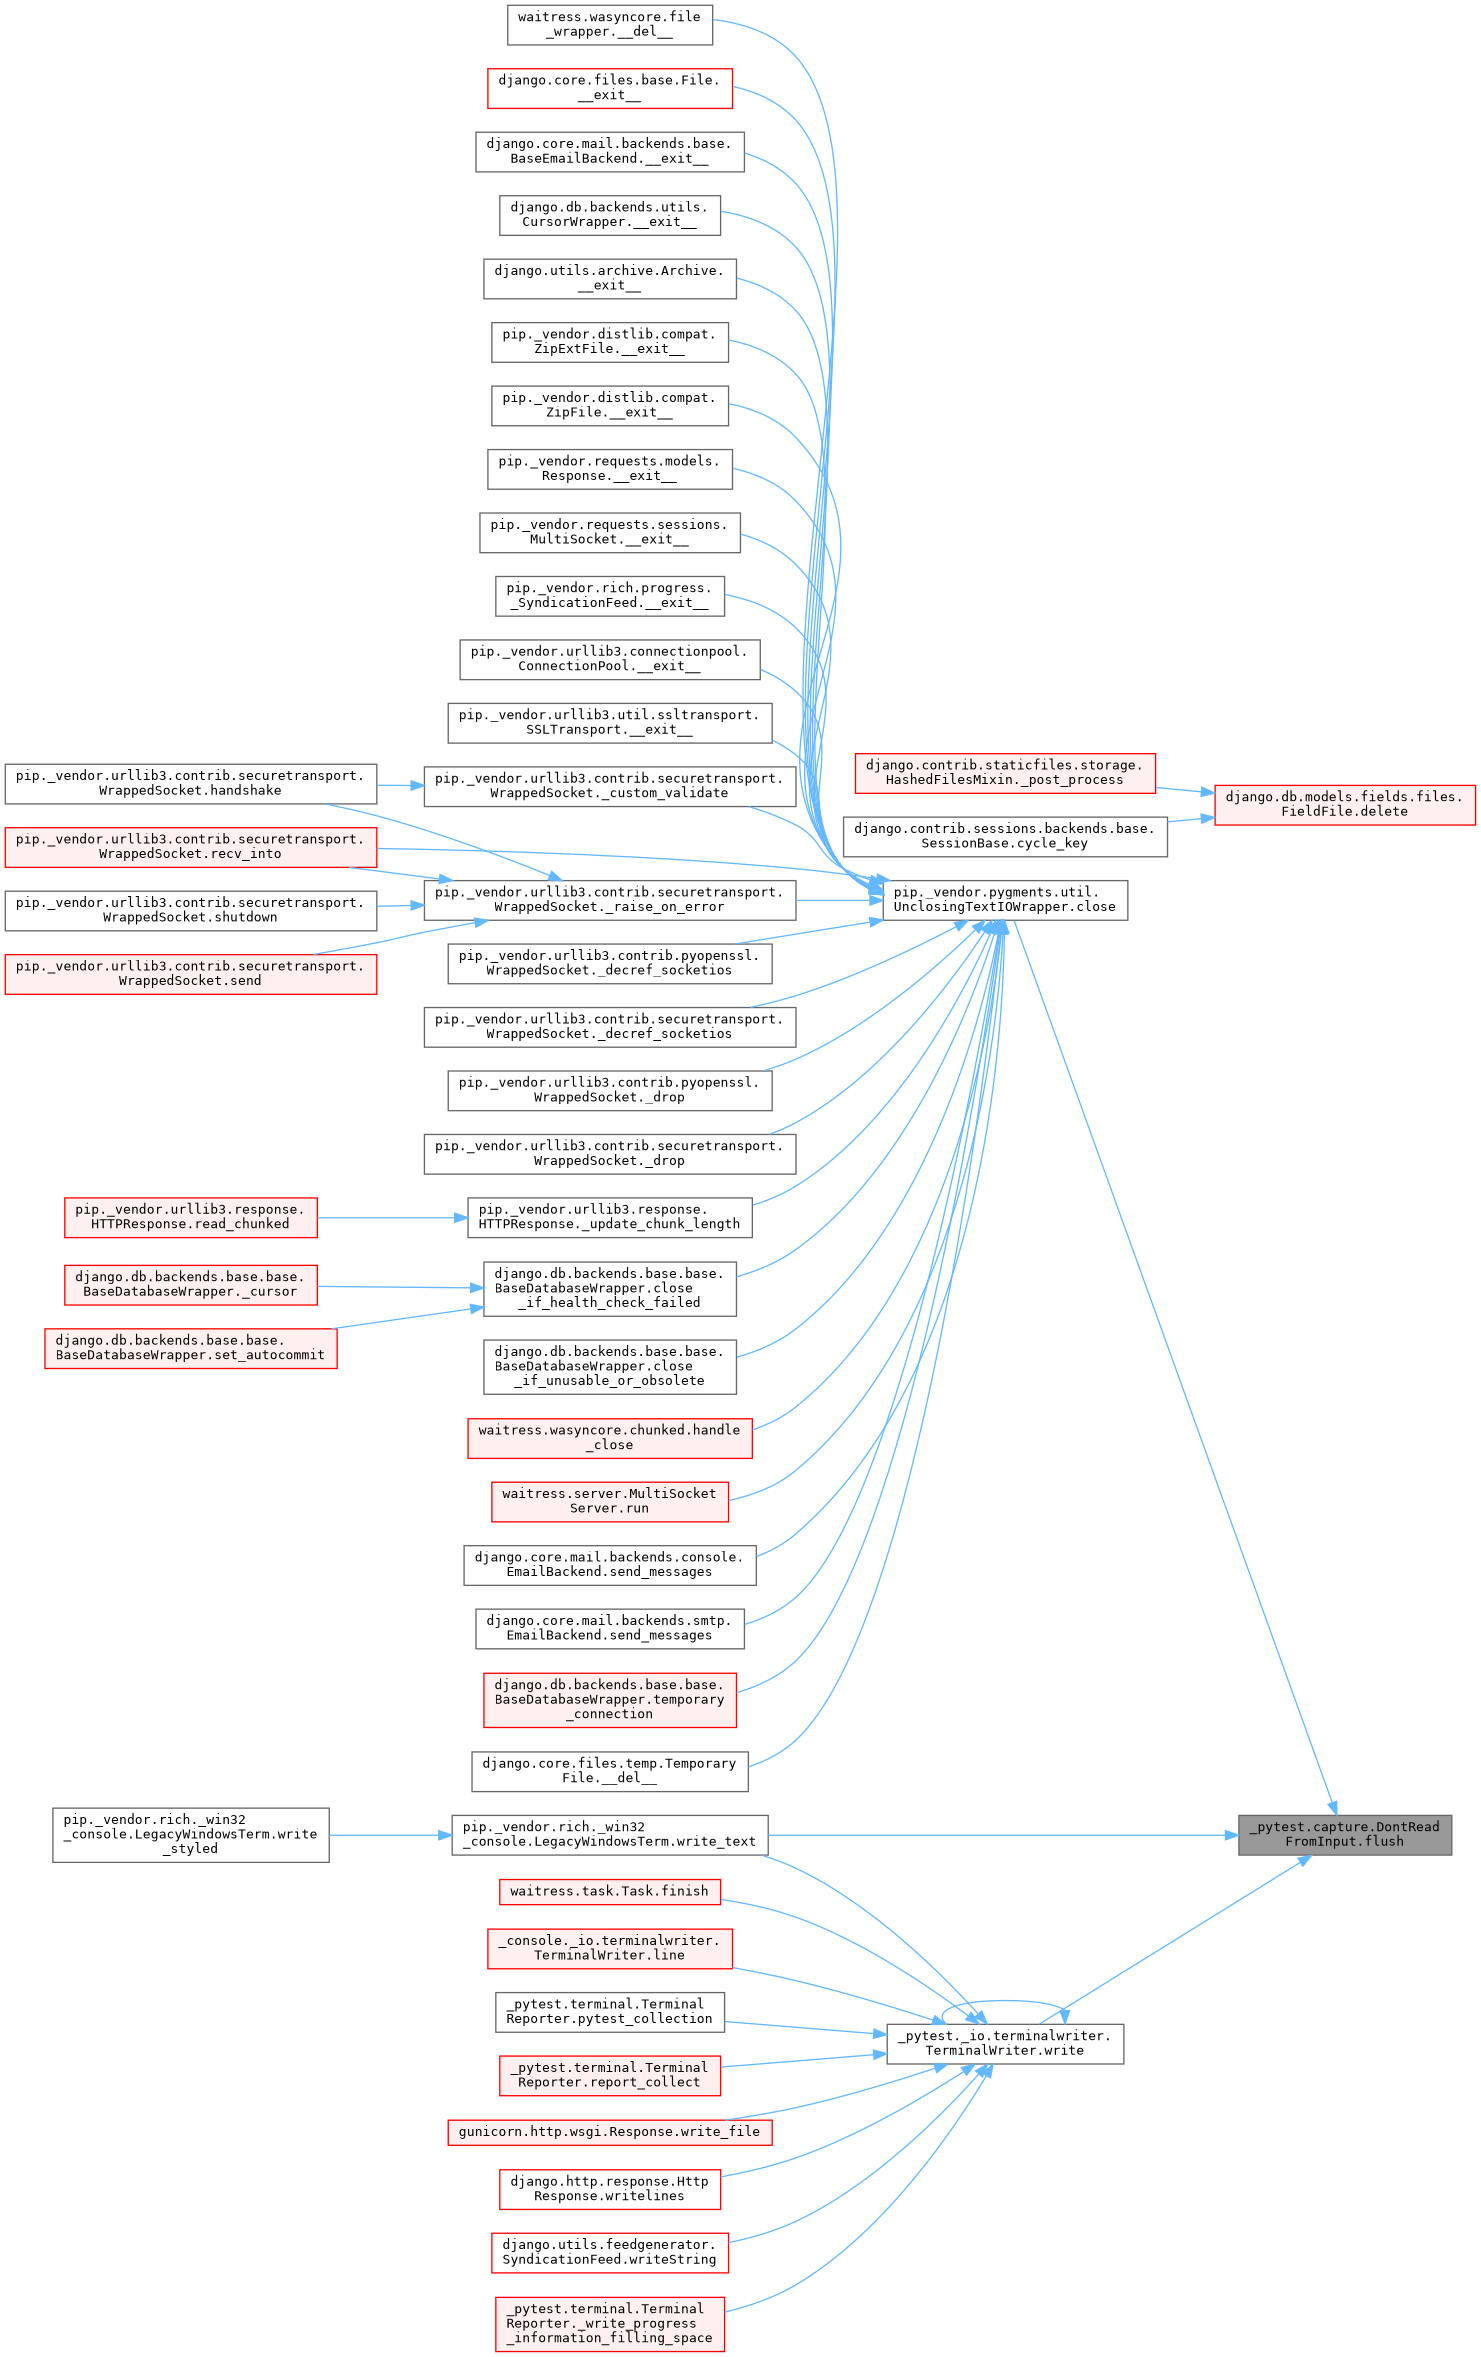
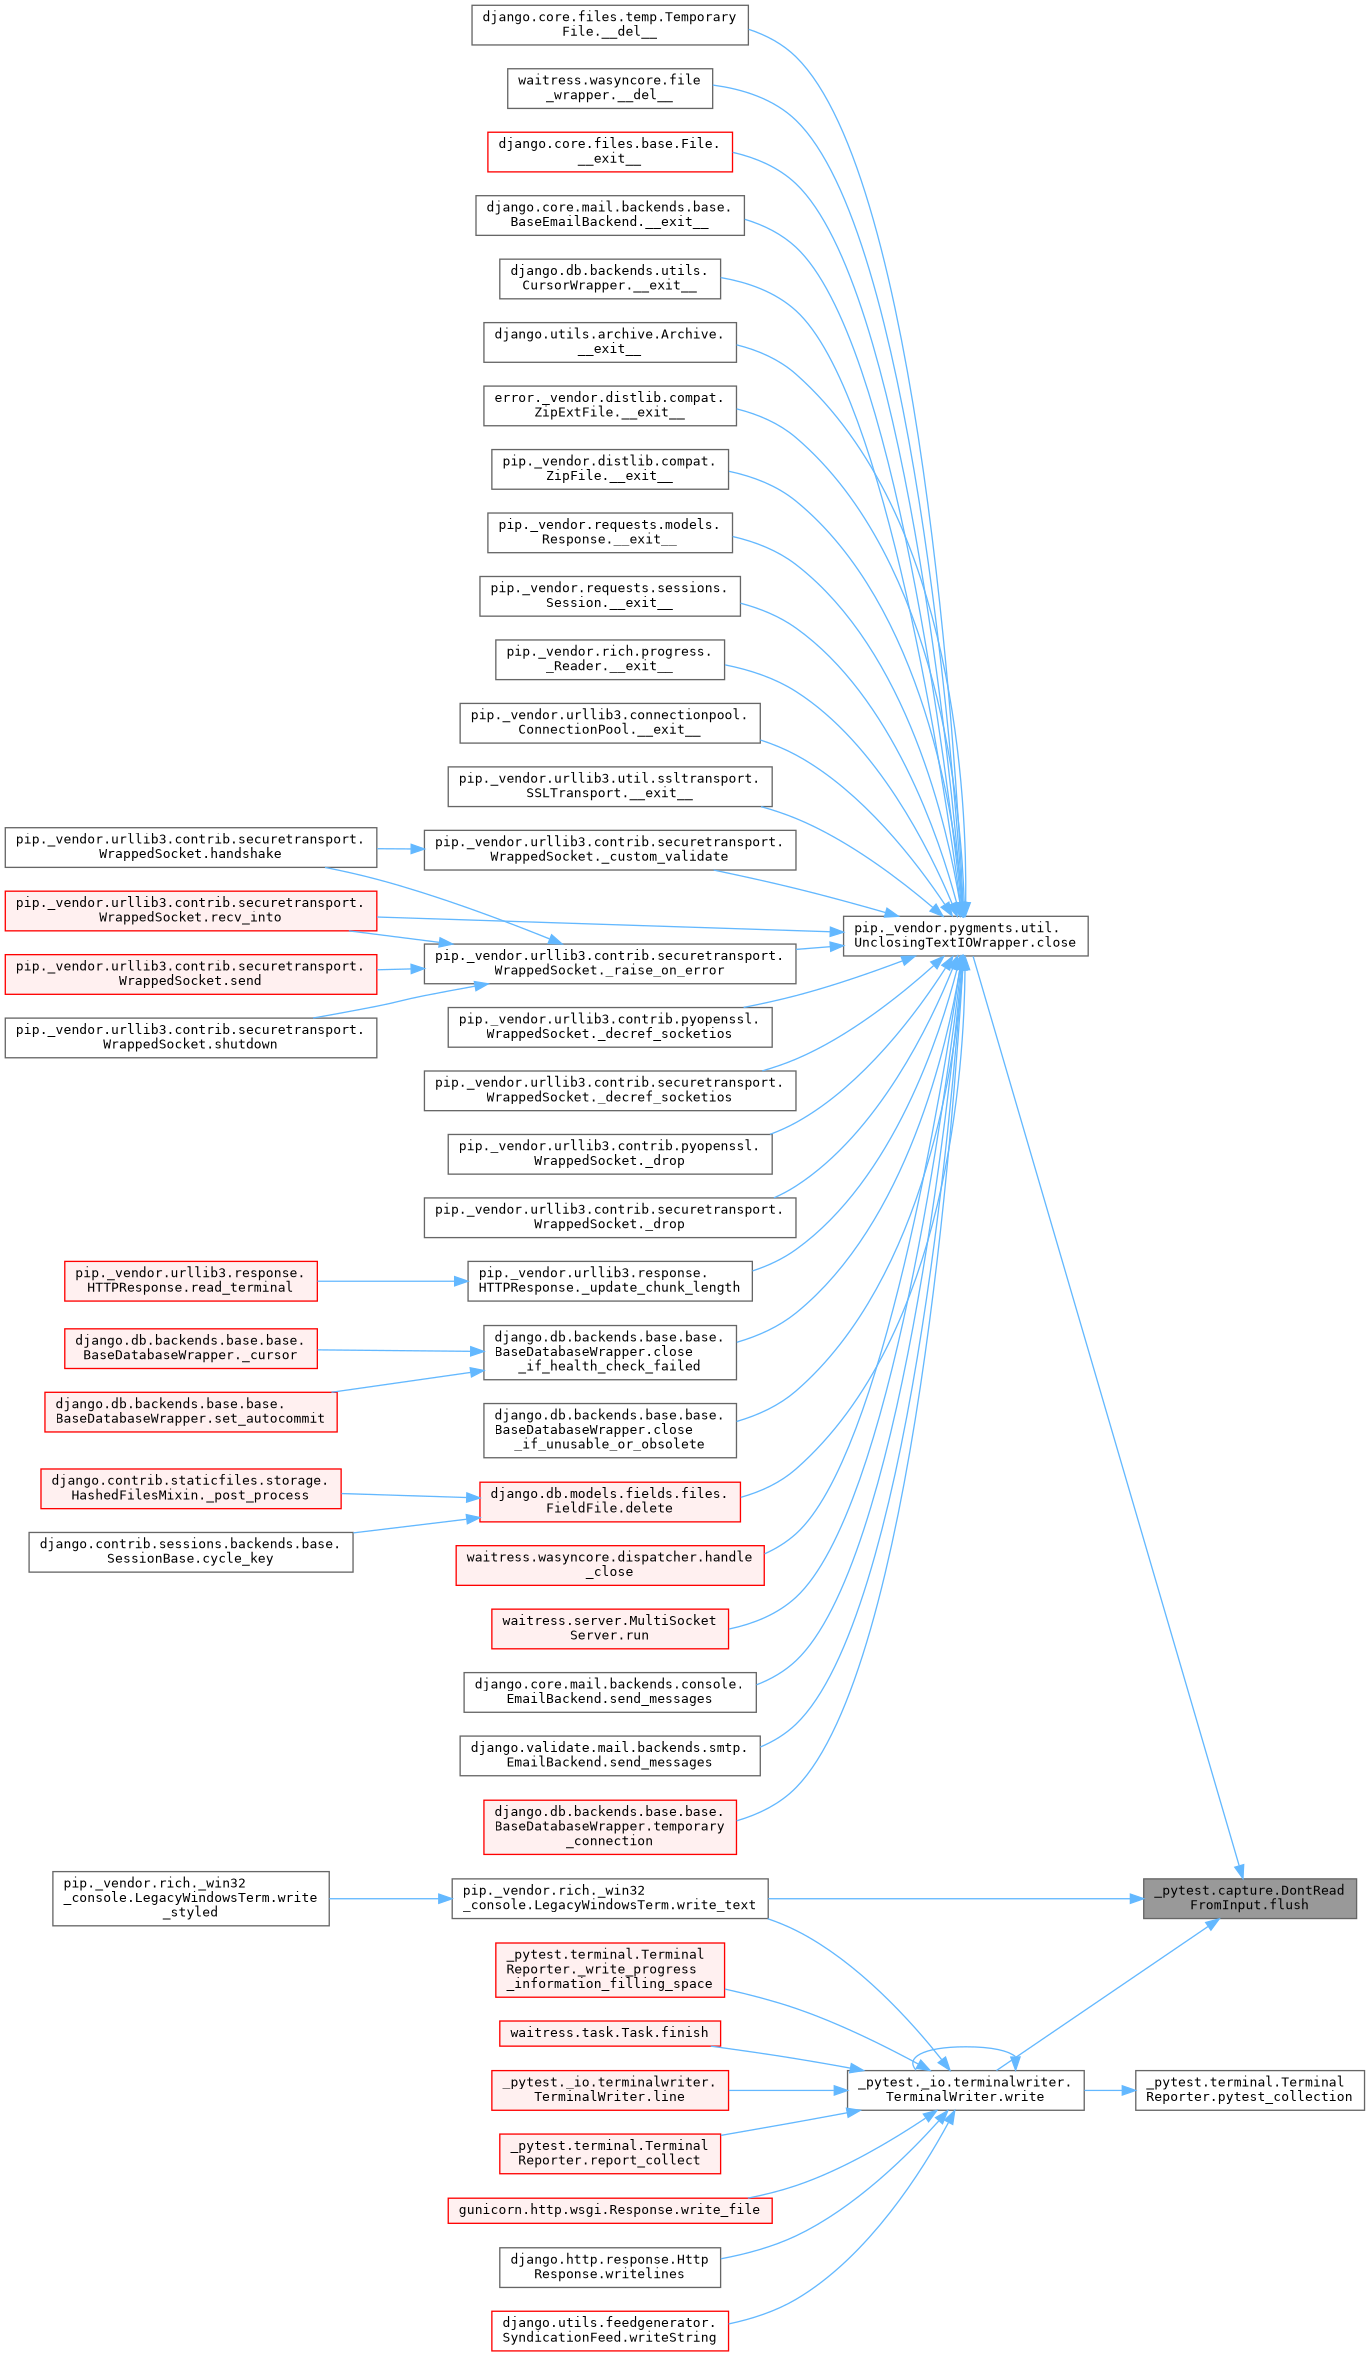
node "pip._vendor.distlib.compat. ZipExtFile.__exit__": label "pip._vendor.distlib.compat. ZipExtFile.__exit__" -> "error._vendor.distlib.compat. ZipExtFile.__exit__"
node "pip._vendor.requests.sessions. MultiSocket.__exit__": label "pip._vendor.requests.sessions. MultiSocket.__exit__" -> "pip._vendor.requests.sessions. Session.__exit__"
node "pip._vendor.rich.progress. _SyndicationFeed.__exit__": label "pip._vendor.rich.progress. _SyndicationFeed.__exit__" -> "pip._vendor.rich.progress. _Reader.__exit__"
node "pip._vendor.urllib3.response. HTTPResponse.read_chunked": label "pip._vendor.urllib3.response. HTTPResponse.read_chunked" -> "pip._vendor.urllib3.response. HTTPResponse.read_terminal"
edge "django.db.models.fields.files. FieldFile.delete" -> "pip._vendor.pygments.util. UnclosingTextIOWrapper.close": added
node "waitress.wasyncore.chunked.handle _close": label "waitress.wasyncore.chunked.handle _close" -> "waitress.wasyncore.dispatcher.handle _close"
node "django.core.mail.backends.smtp. EmailBackend.send_messages": label "django.core.mail.backends.smtp. EmailBackend.send_messages" -> "django.validate.mail.backends.smtp. EmailBackend.send_messages"
node "_console._io.terminalwriter. TerminalWriter.line": label "_console._io.terminalwriter. TerminalWriter.line" -> "_pytest._io.terminalwriter. TerminalWriter.line"
edge "_pytest.terminal.Terminal Reporter.pytest_collection" -> "_pytest._io.terminalwriter. TerminalWriter.write": reversed
node "django.http.response.Http Response.writelines": color red -> grey40
